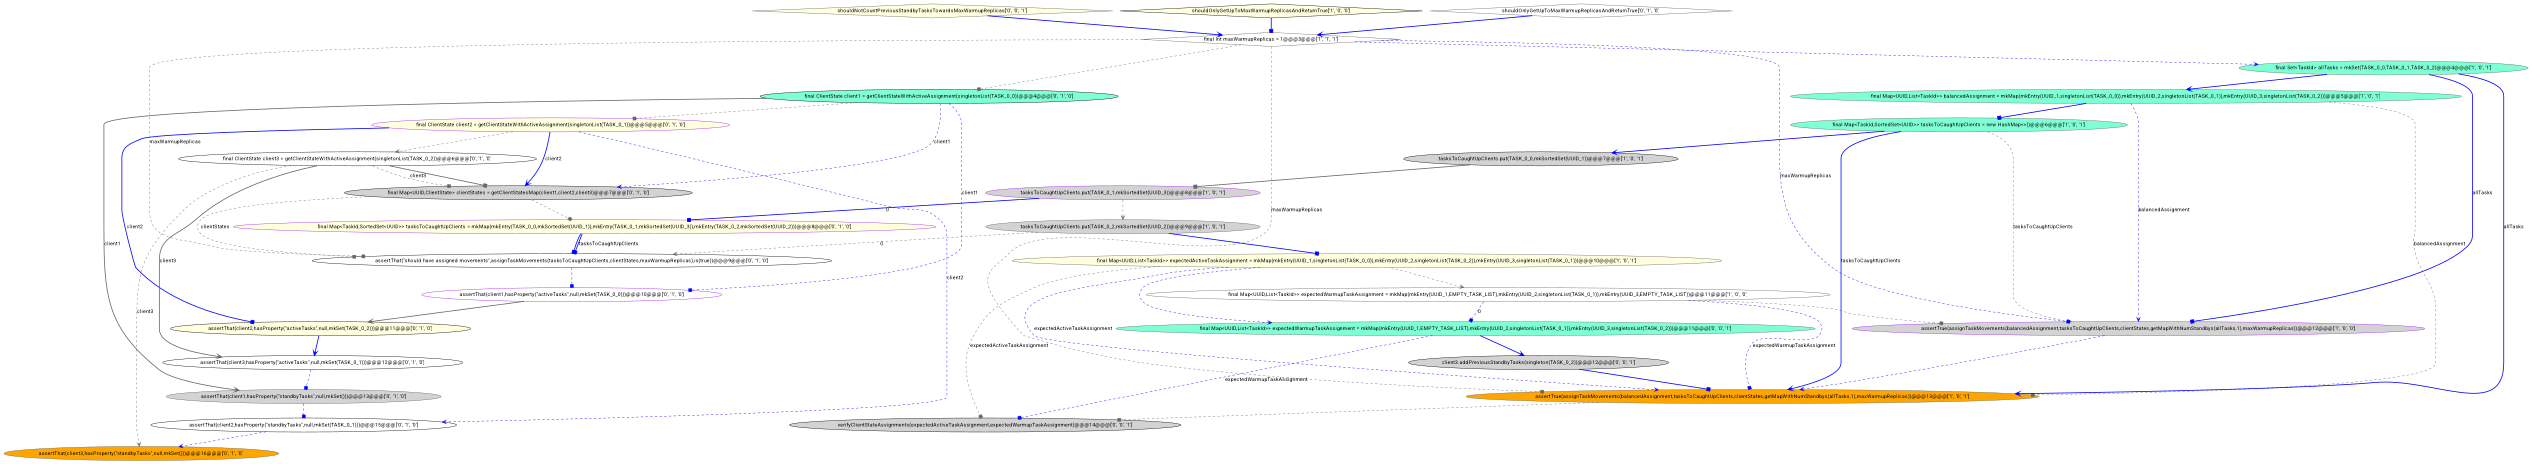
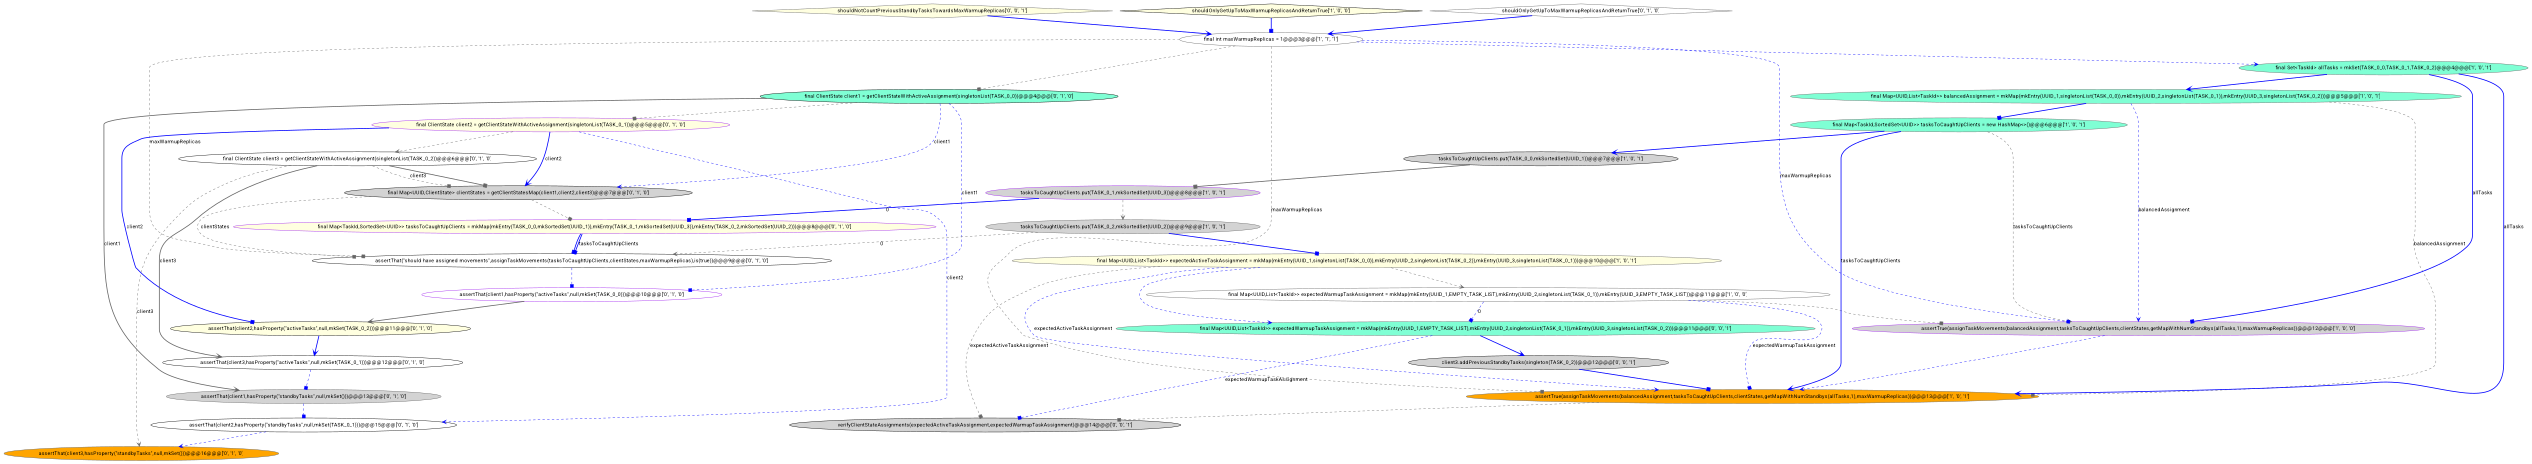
node "final int maxWarmupReplicas = 1@@@3@@@['1', '1', '1']": shape diamond -> ellipse
